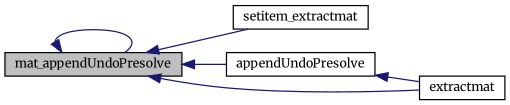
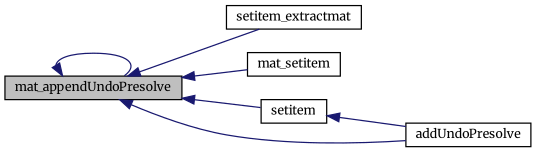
node "mat_setitem": added
node "appendUndoPresolve": label "appendUndoPresolve" -> "setitem"
node "extractmat": label "extractmat" -> "addUndoPresolve"
